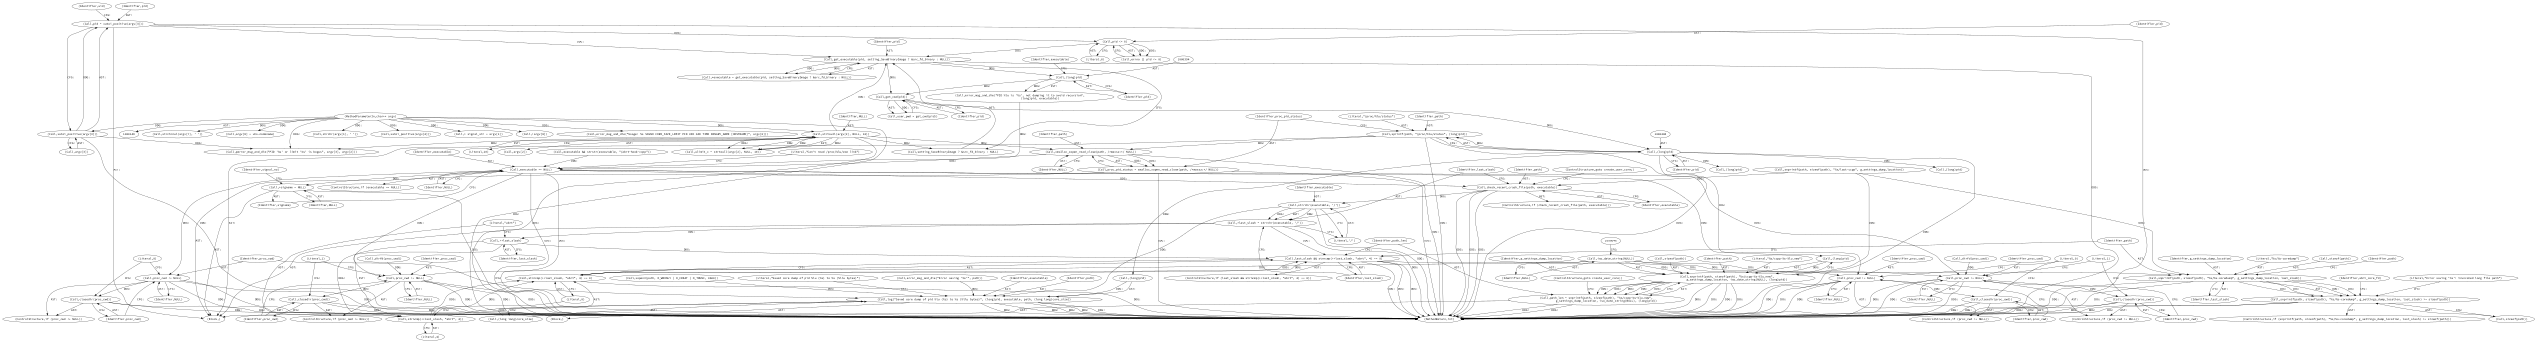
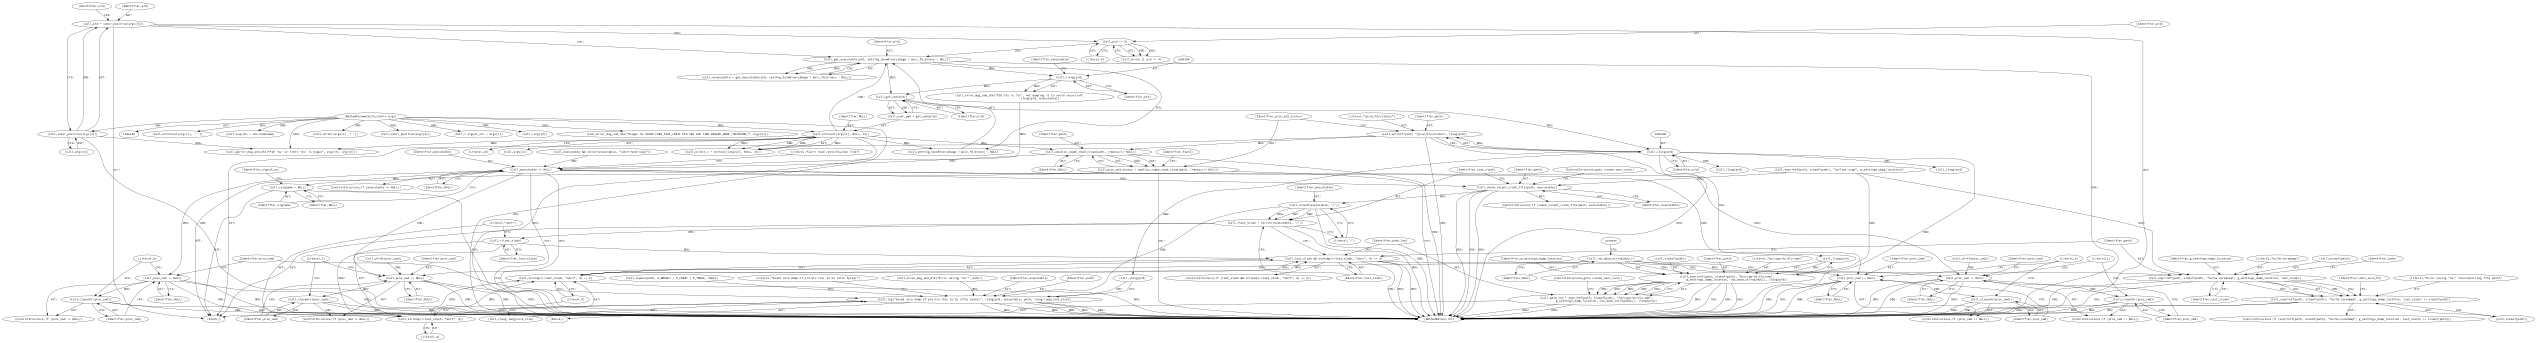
edge "(Literal,10)" -> "(Call,strtoull(argv[2], NULL, 10))": now "(Call,user_pwd = get_cwd(pid))" -> "(Call,strtoull(argv[2], NULL, 10))"
node "(Identifier,fsuid)": added
edge "(Call,*signame = NULL)" -> "(Identifier,signame)": reversed
node "(Call,strrchr(executable, '/'))": label "(Call,strrchr(executable, '/'))" -> "(Call,sizeof(executable, '/'))"
